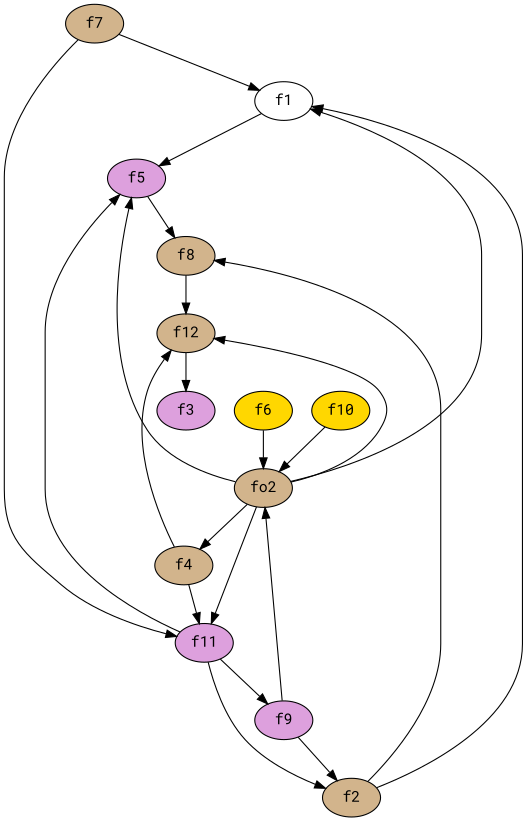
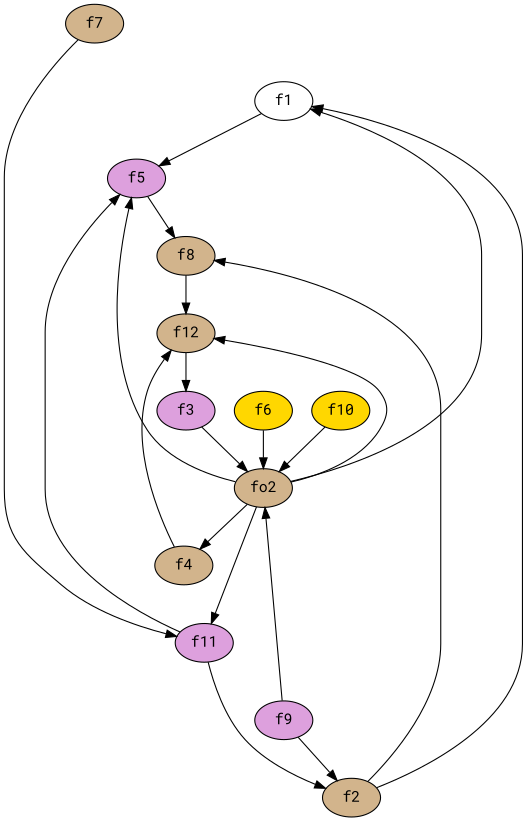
edge "f7" -> "f1": removed
edge "f3" -> "fo2": added
edge "f4" -> "f11": removed
edge "f11" -> "f9": removed
